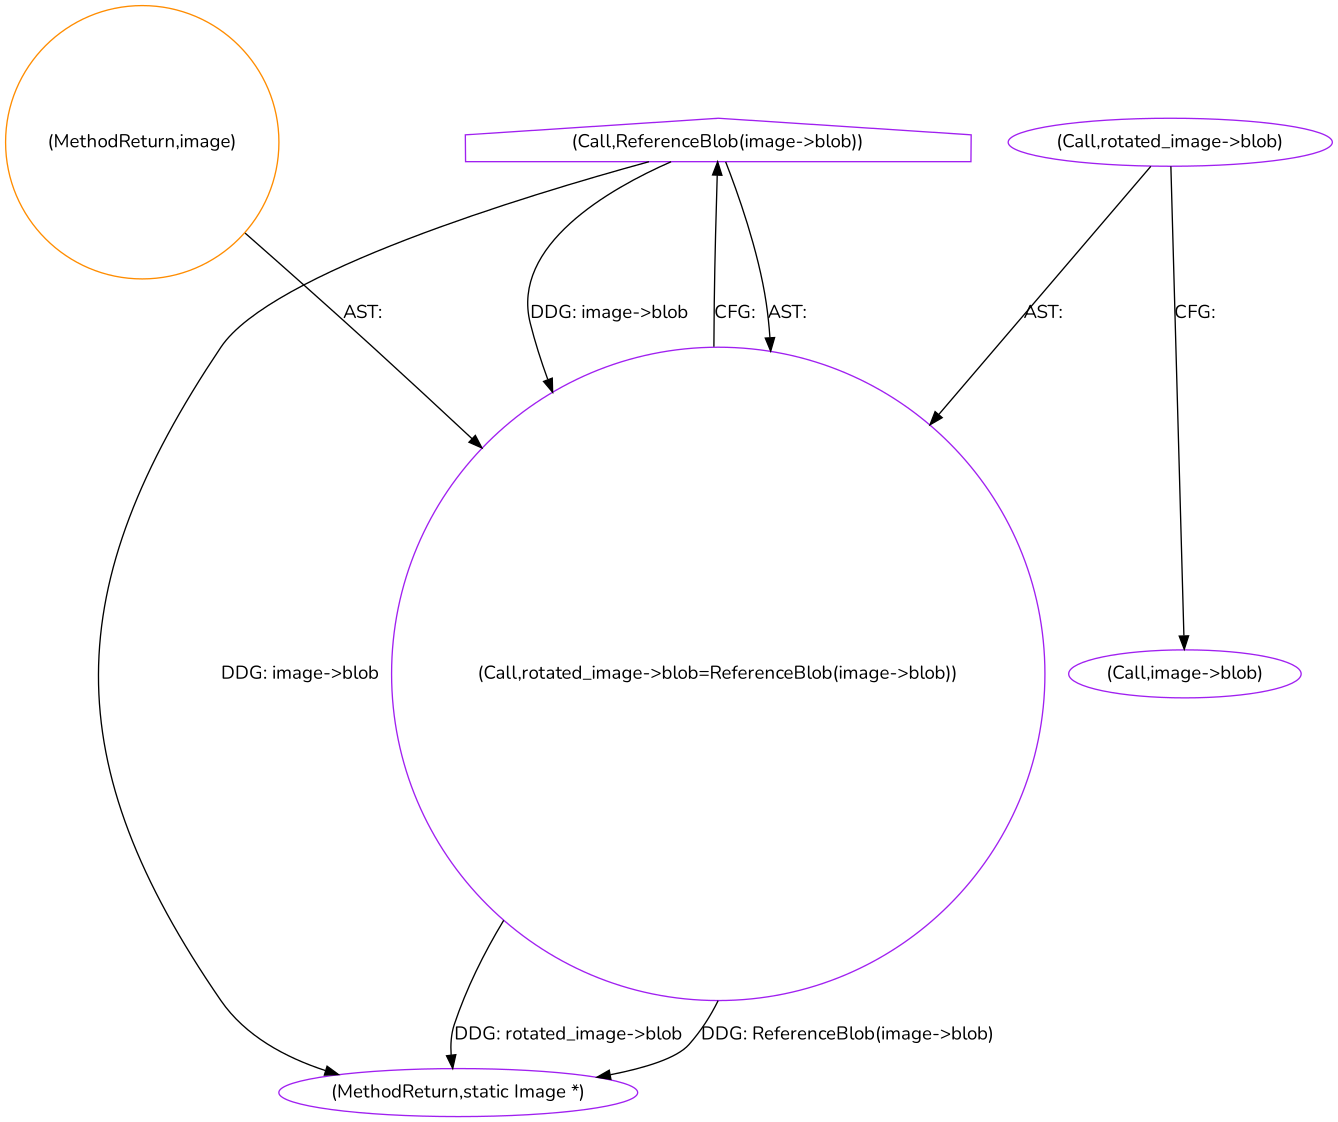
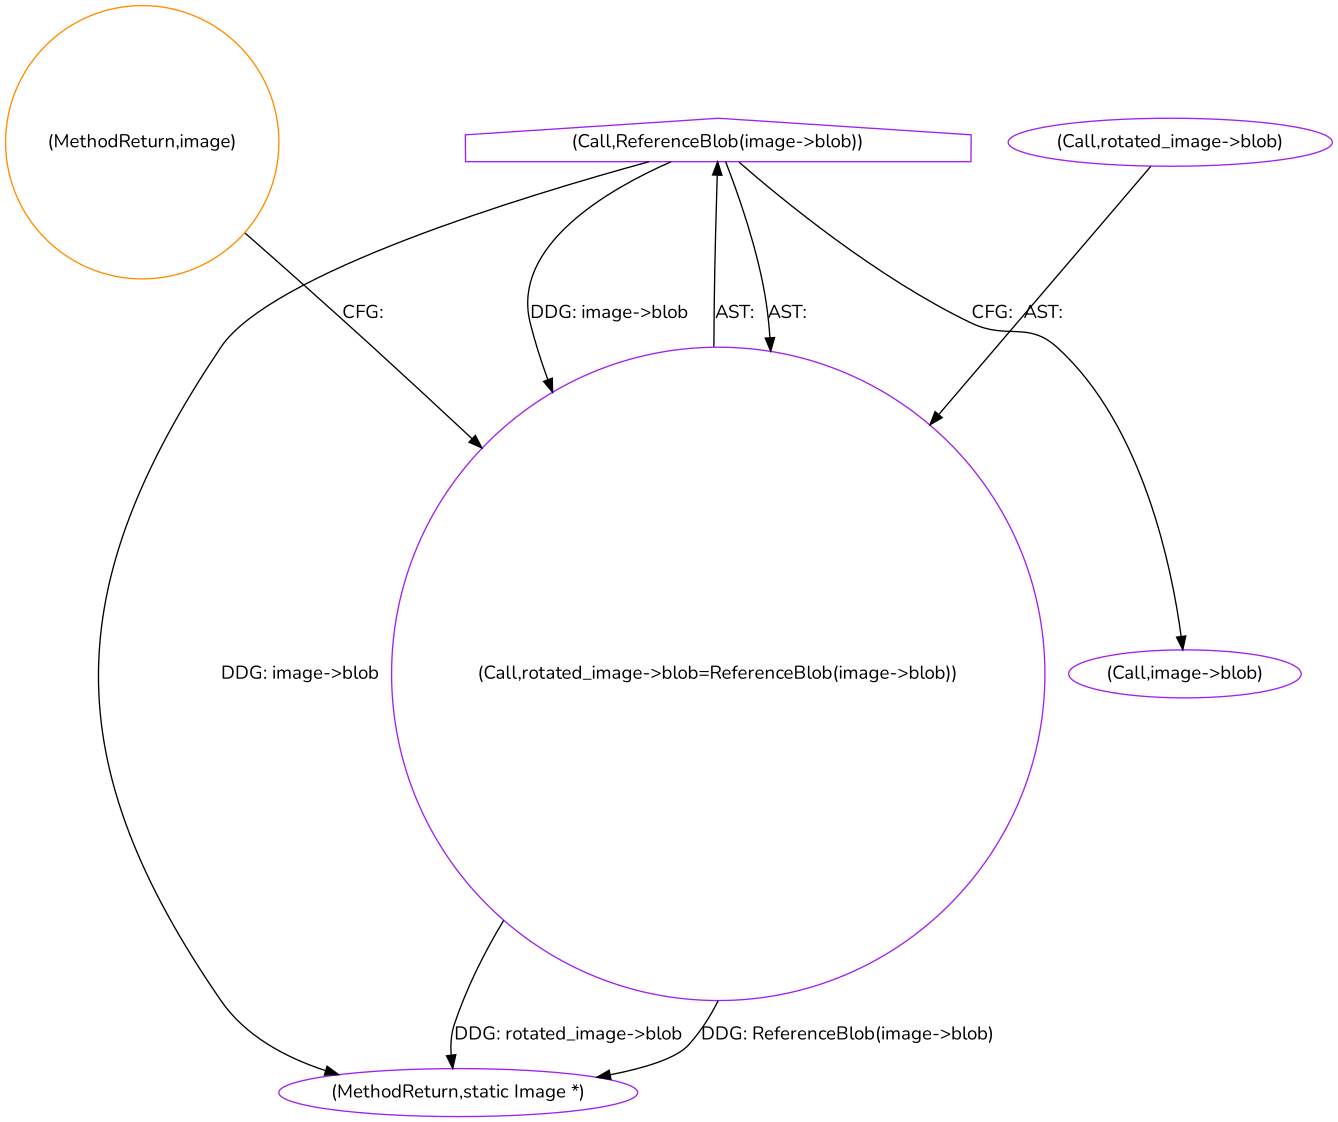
edge "(MethodReturn,image)" -> "(Call,rotated_image->blob=ReferenceBlob(image->blob))": label "AST: " -> "CFG: "
edge "(Call,rotated_image->blob=ReferenceBlob(image->blob))" -> "(Call,ReferenceBlob(image->blob))": label "CFG: " -> "AST: "
edge "(Call,rotated_image->blob)" -> "(Call,image->blob)": now "(Call,ReferenceBlob(image->blob))" -> "(Call,image->blob)"
